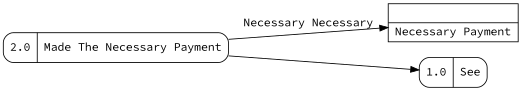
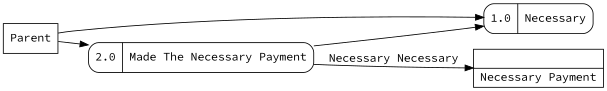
node "Parent": added
node "1.0": text "See" -> "Necessary"
